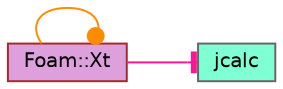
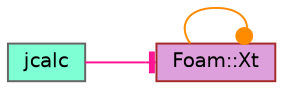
edge "Foam::Xt" -> "jcalc": reversed
